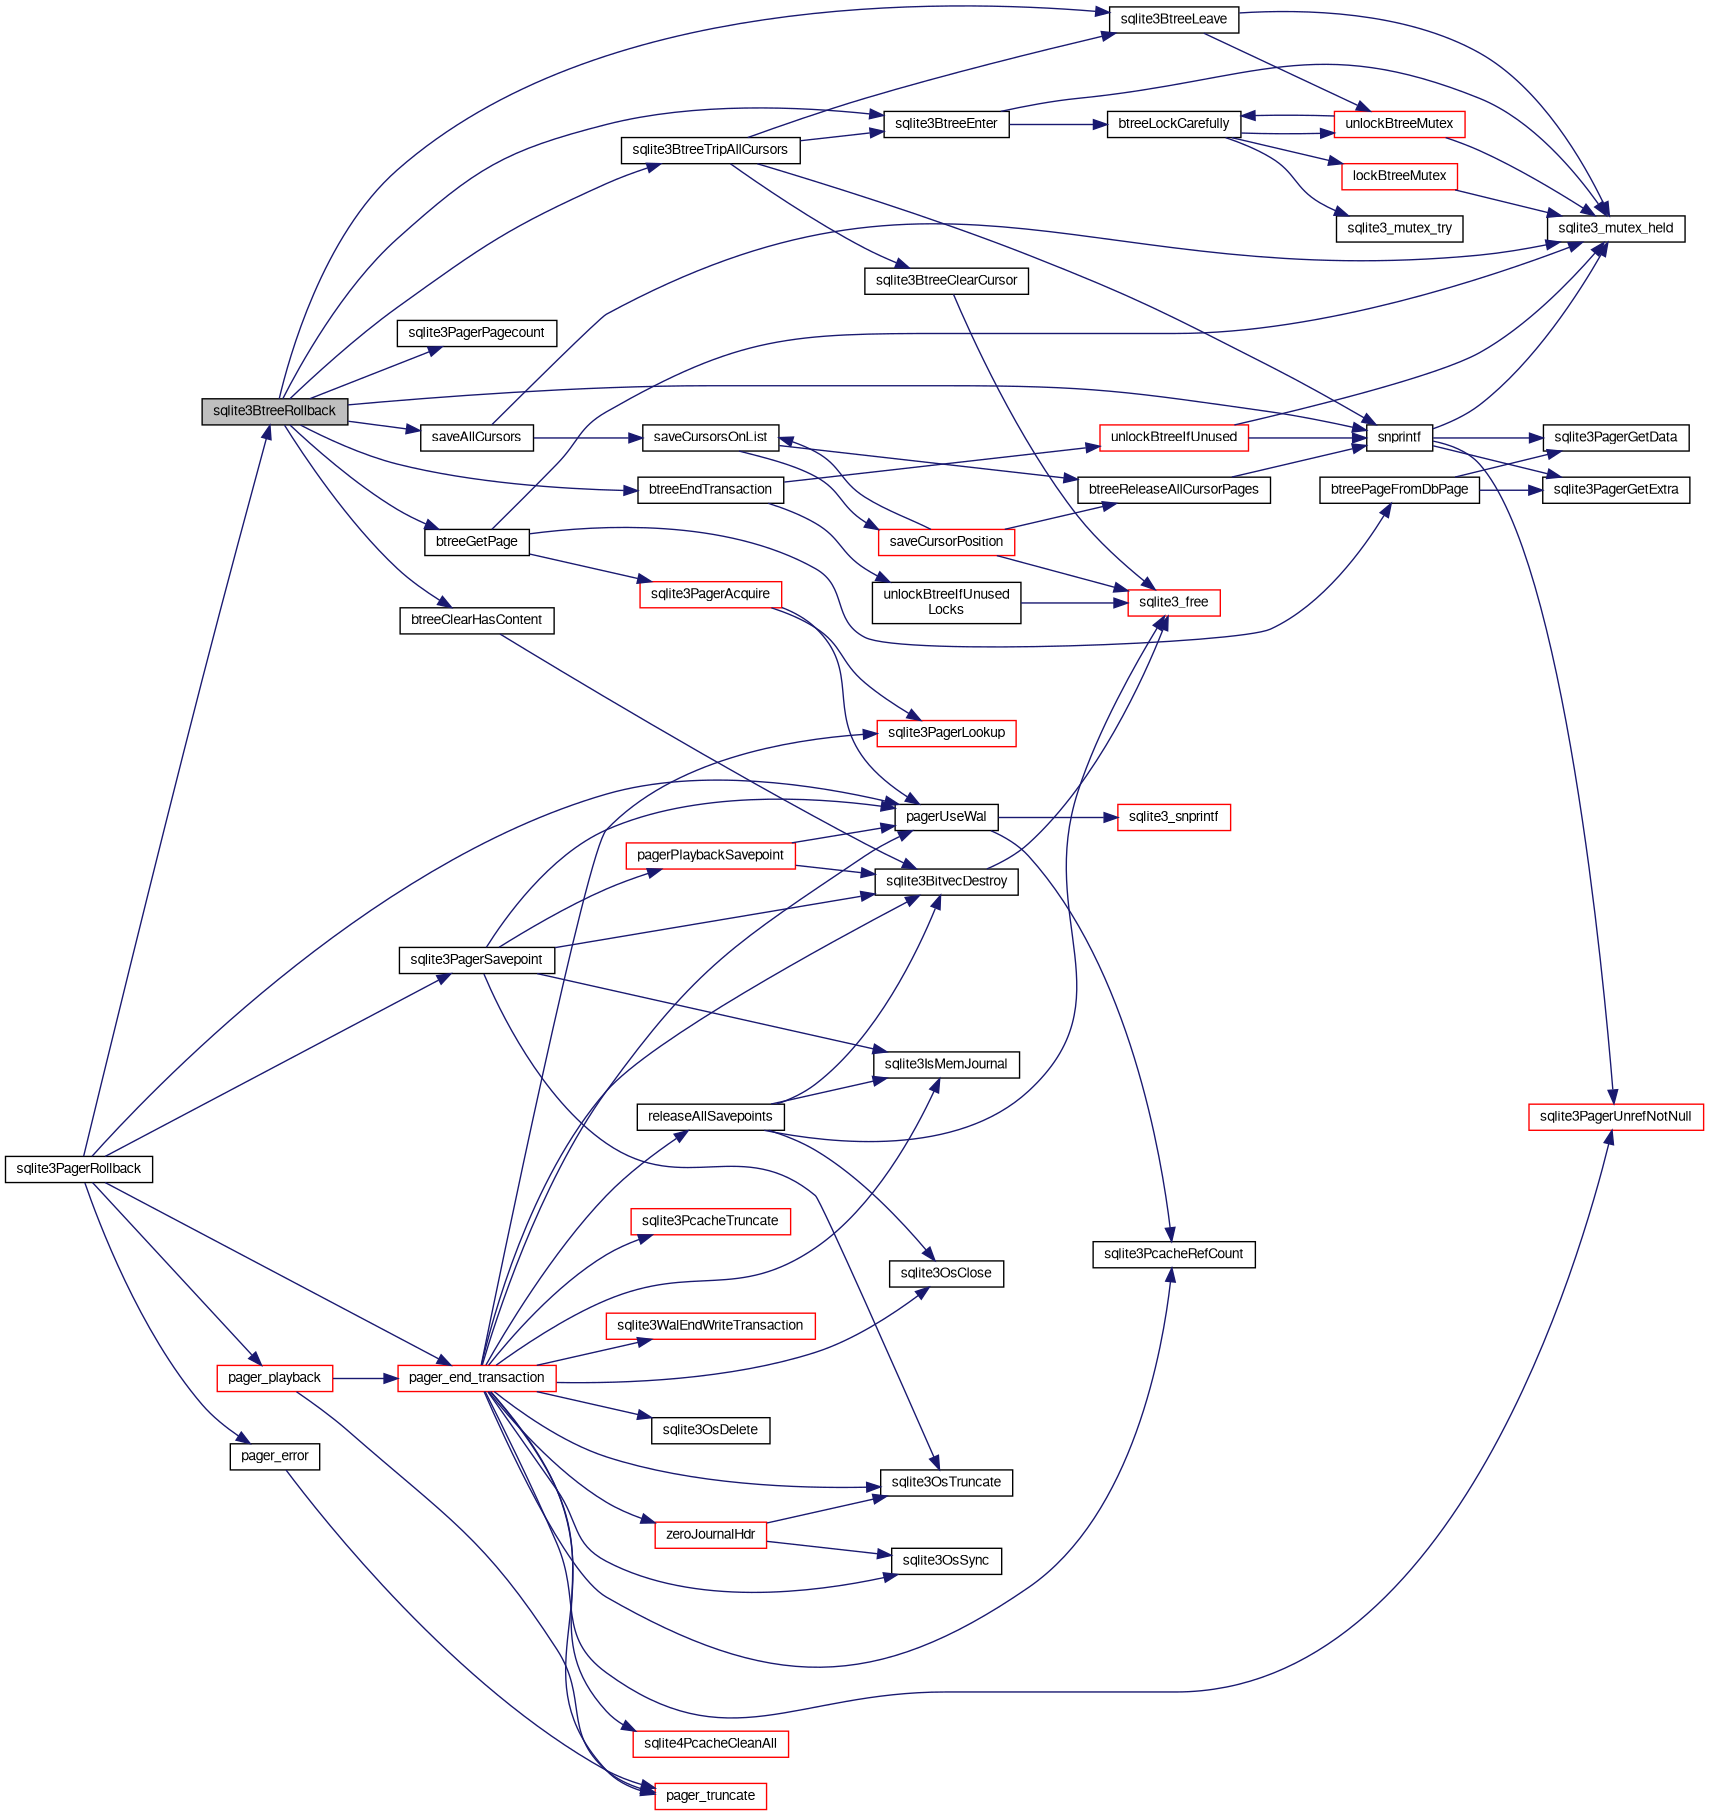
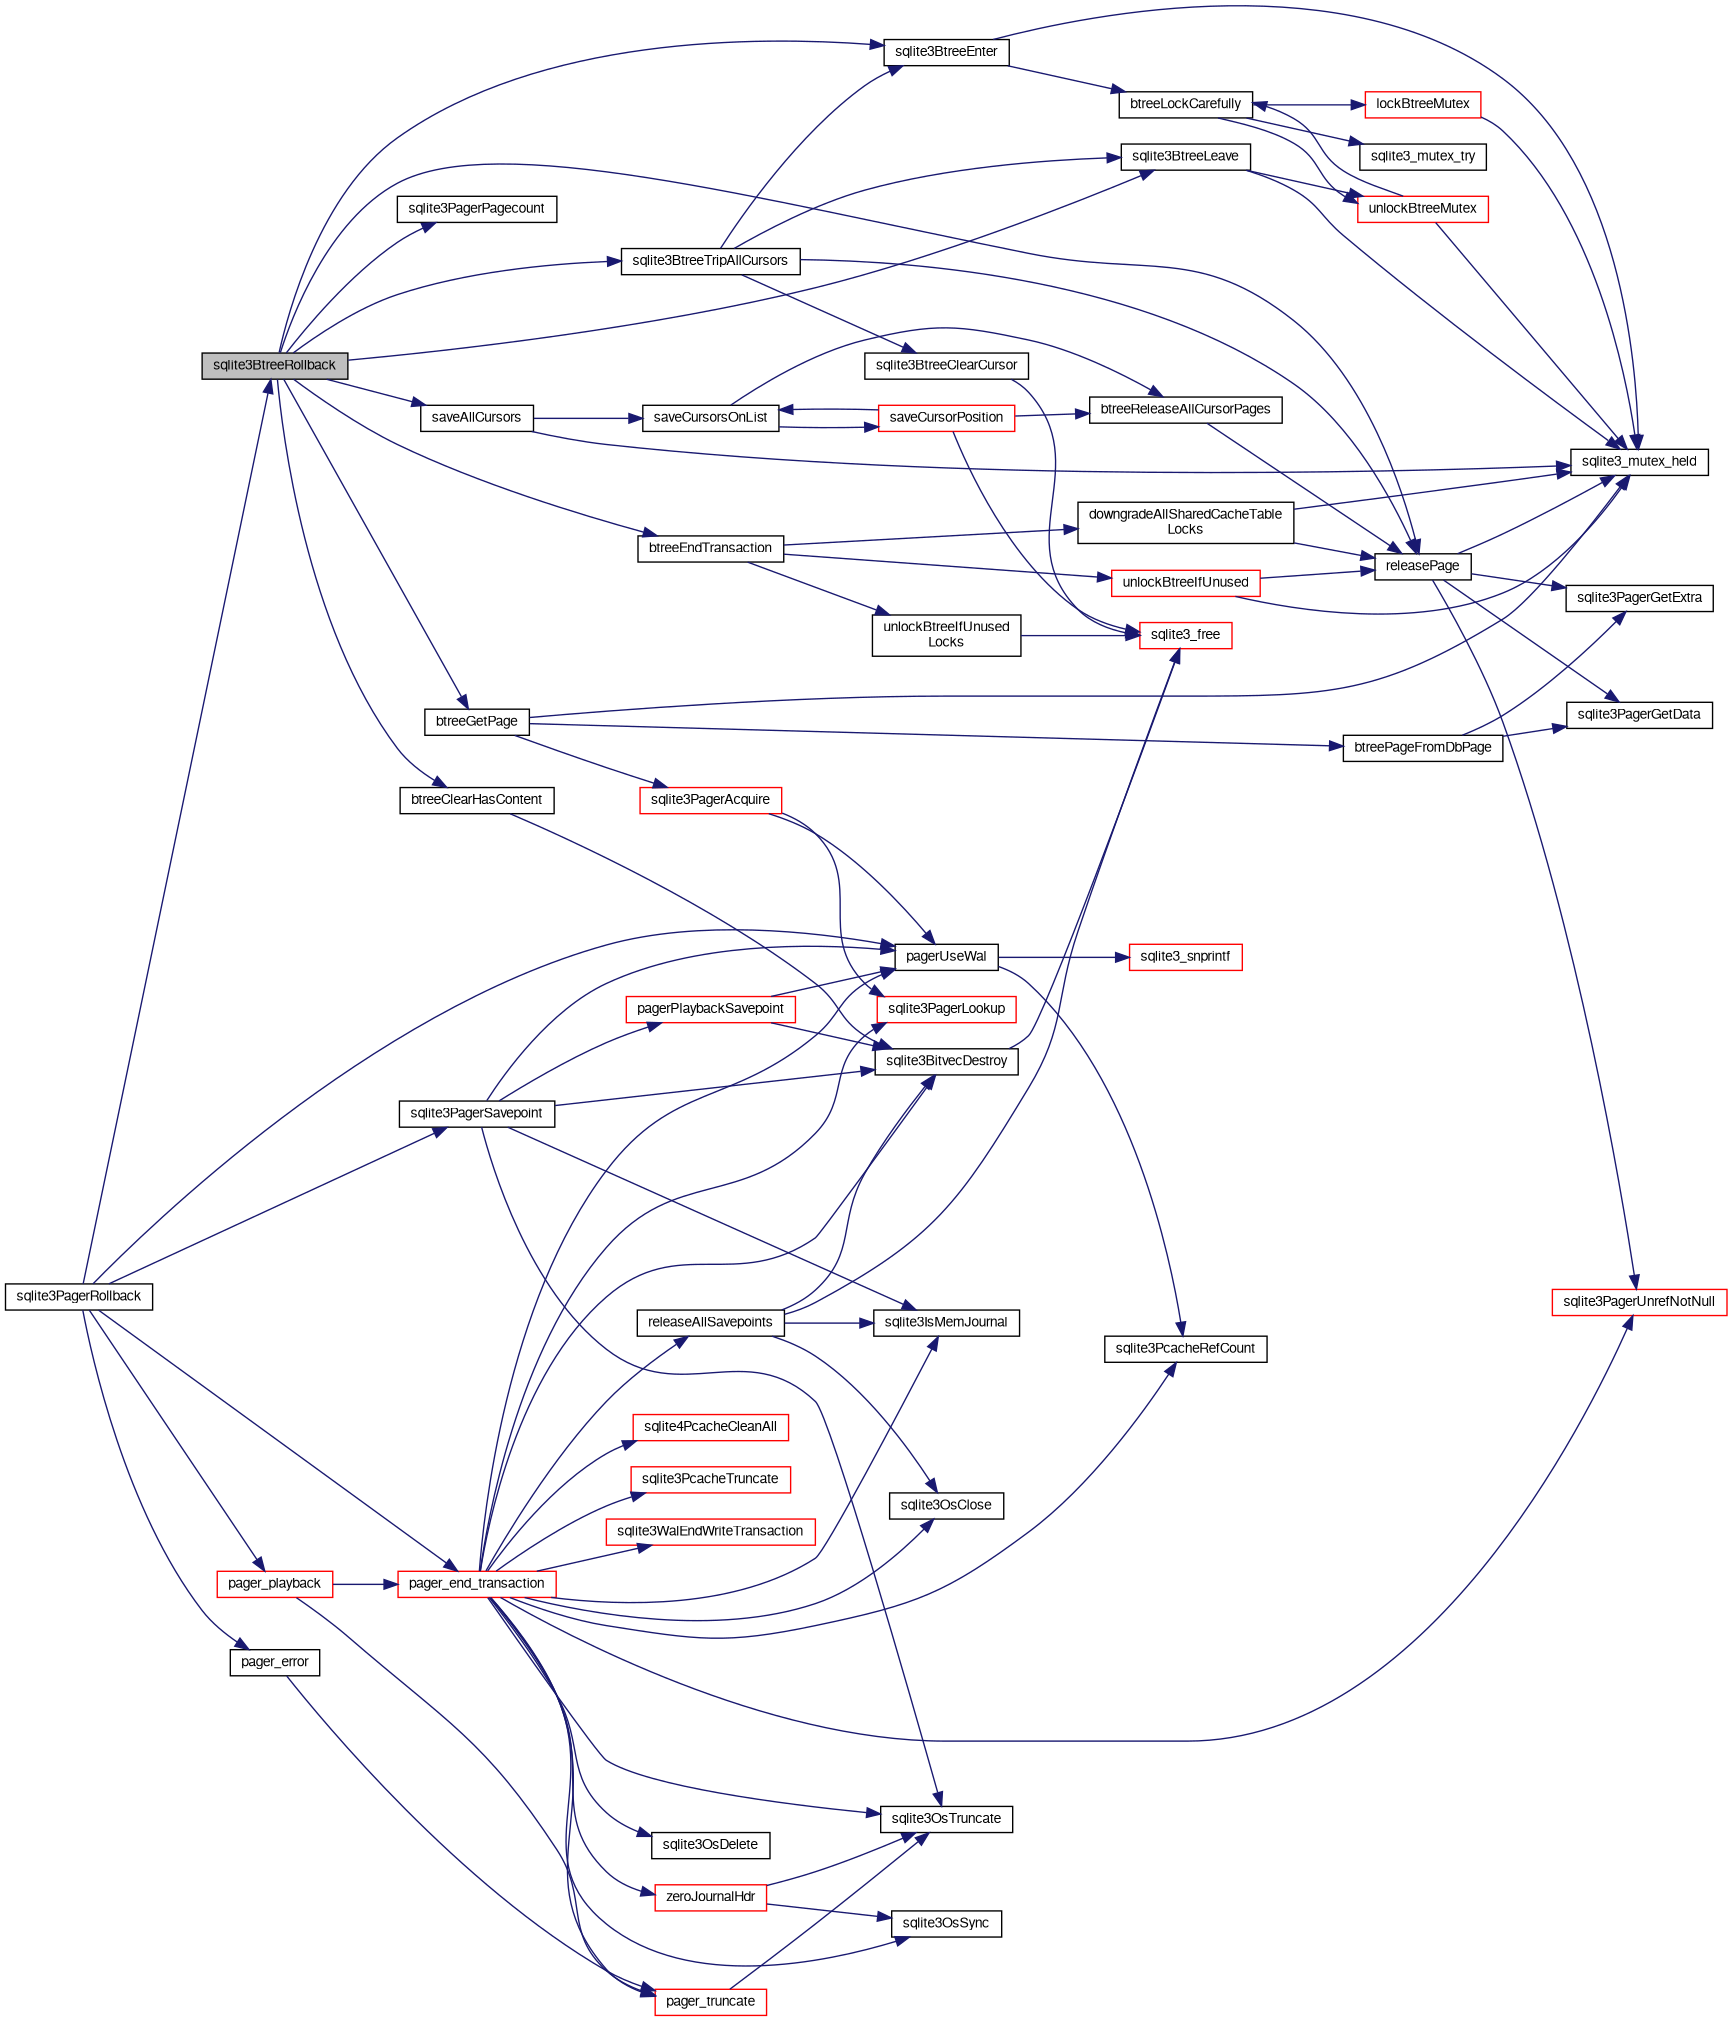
node "snprintf": label "snprintf" -> "releasePage"
node "downgradeAllSharedCacheTable Locks": added
edge "pager_truncate" -> "sqlite3OsTruncate": added
